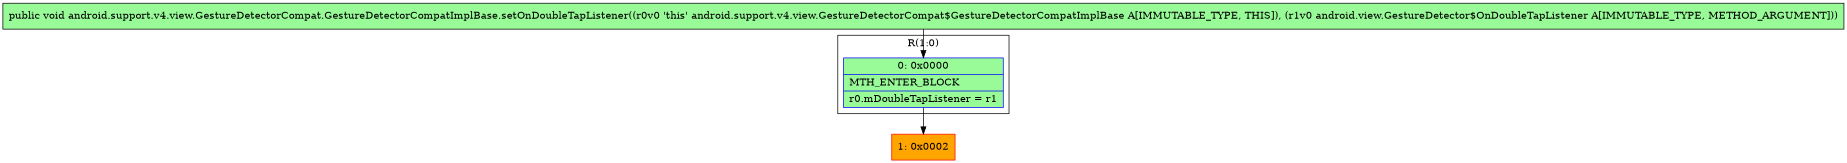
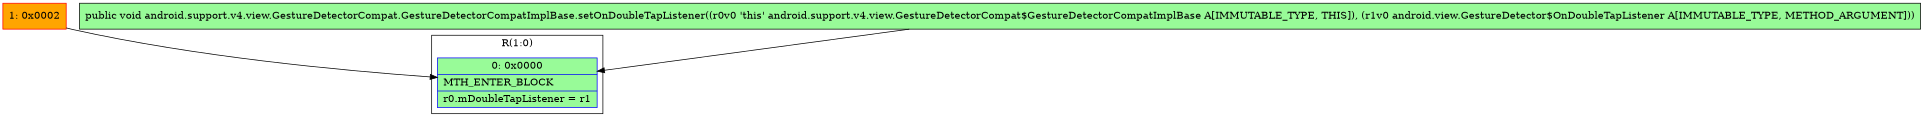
edge "0: 0x0000" -> "1: 0x0002": reversed
